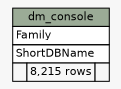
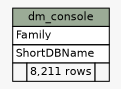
node "dm_console": text "8,215 rows" -> "8,211 rows"
